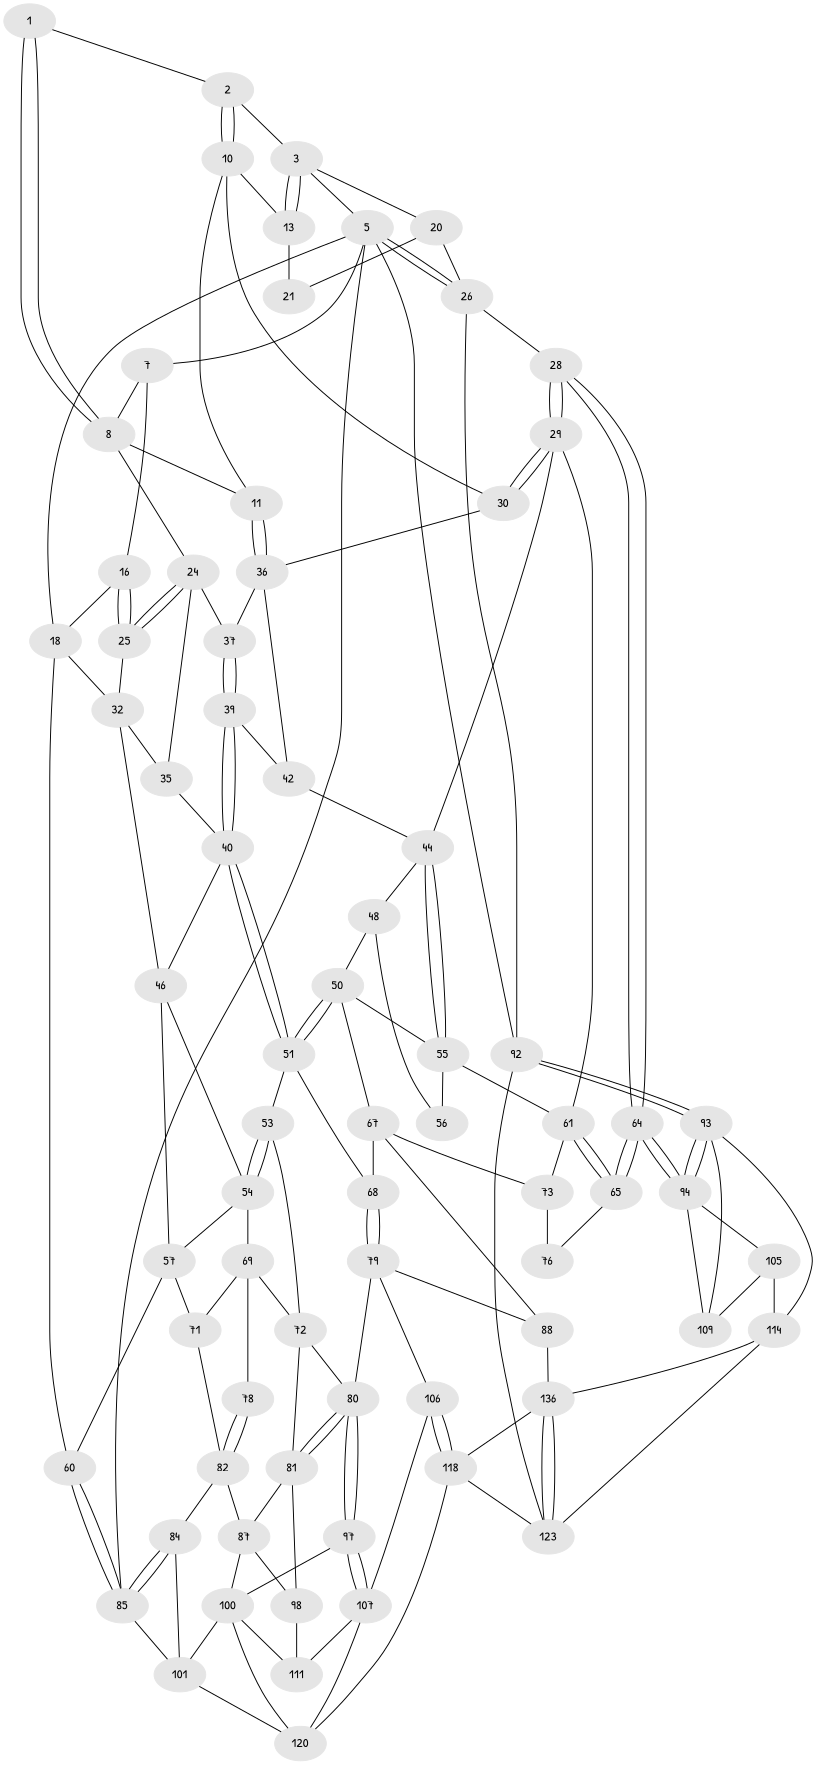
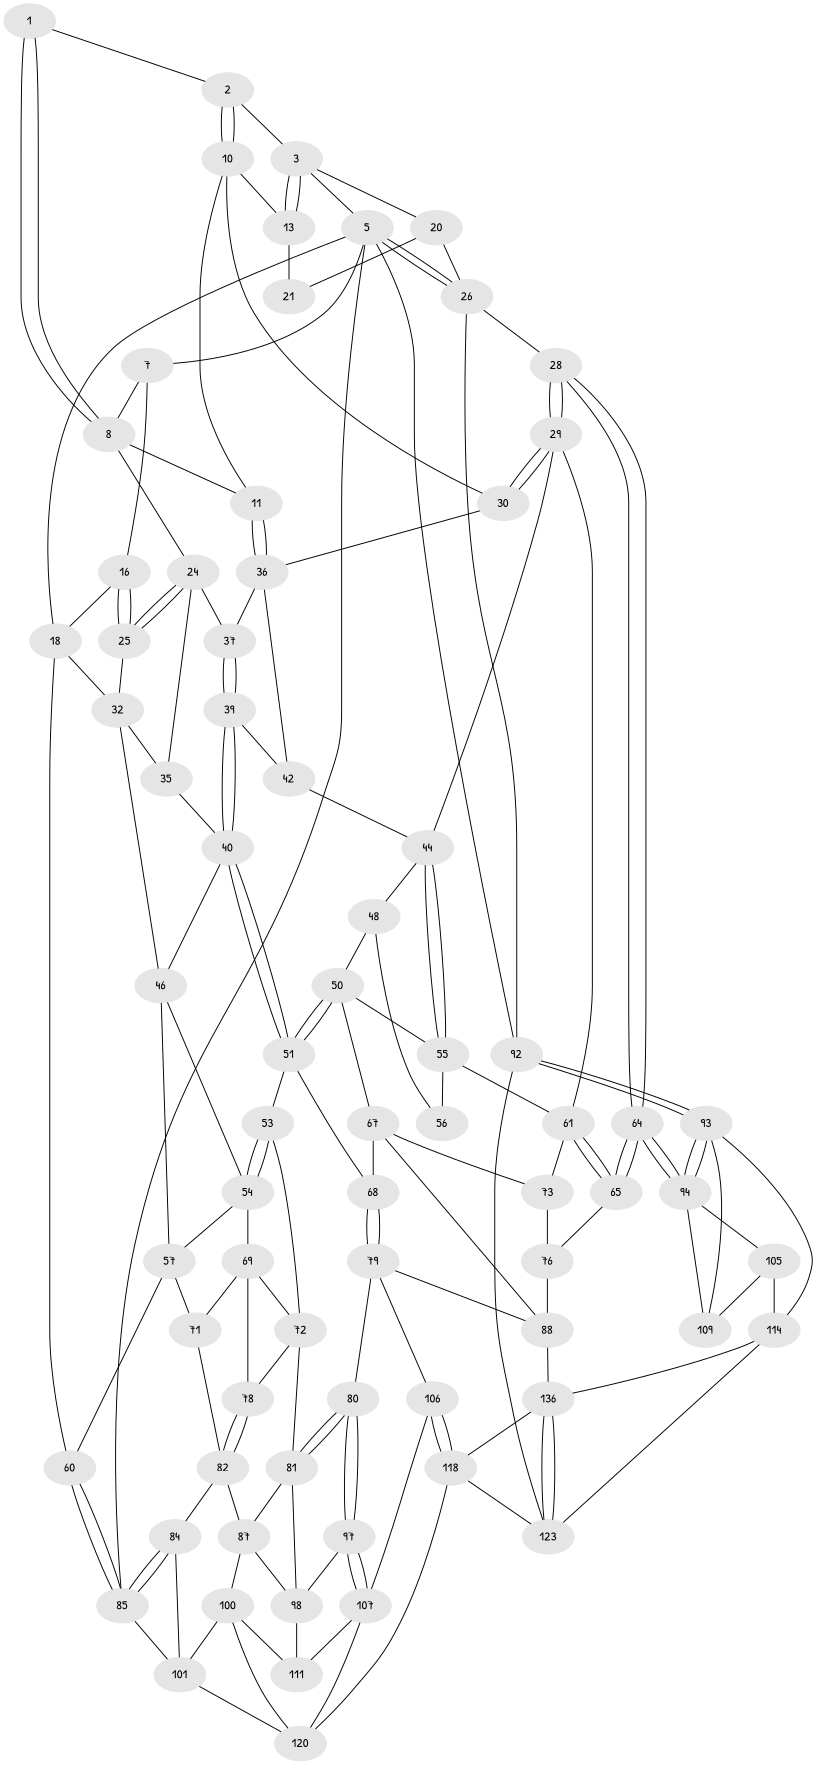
edge "76" -- "88": added
edge "72" -- "80": now "72" -- "78"
edge "97" -- "100": now "97" -- "98"
